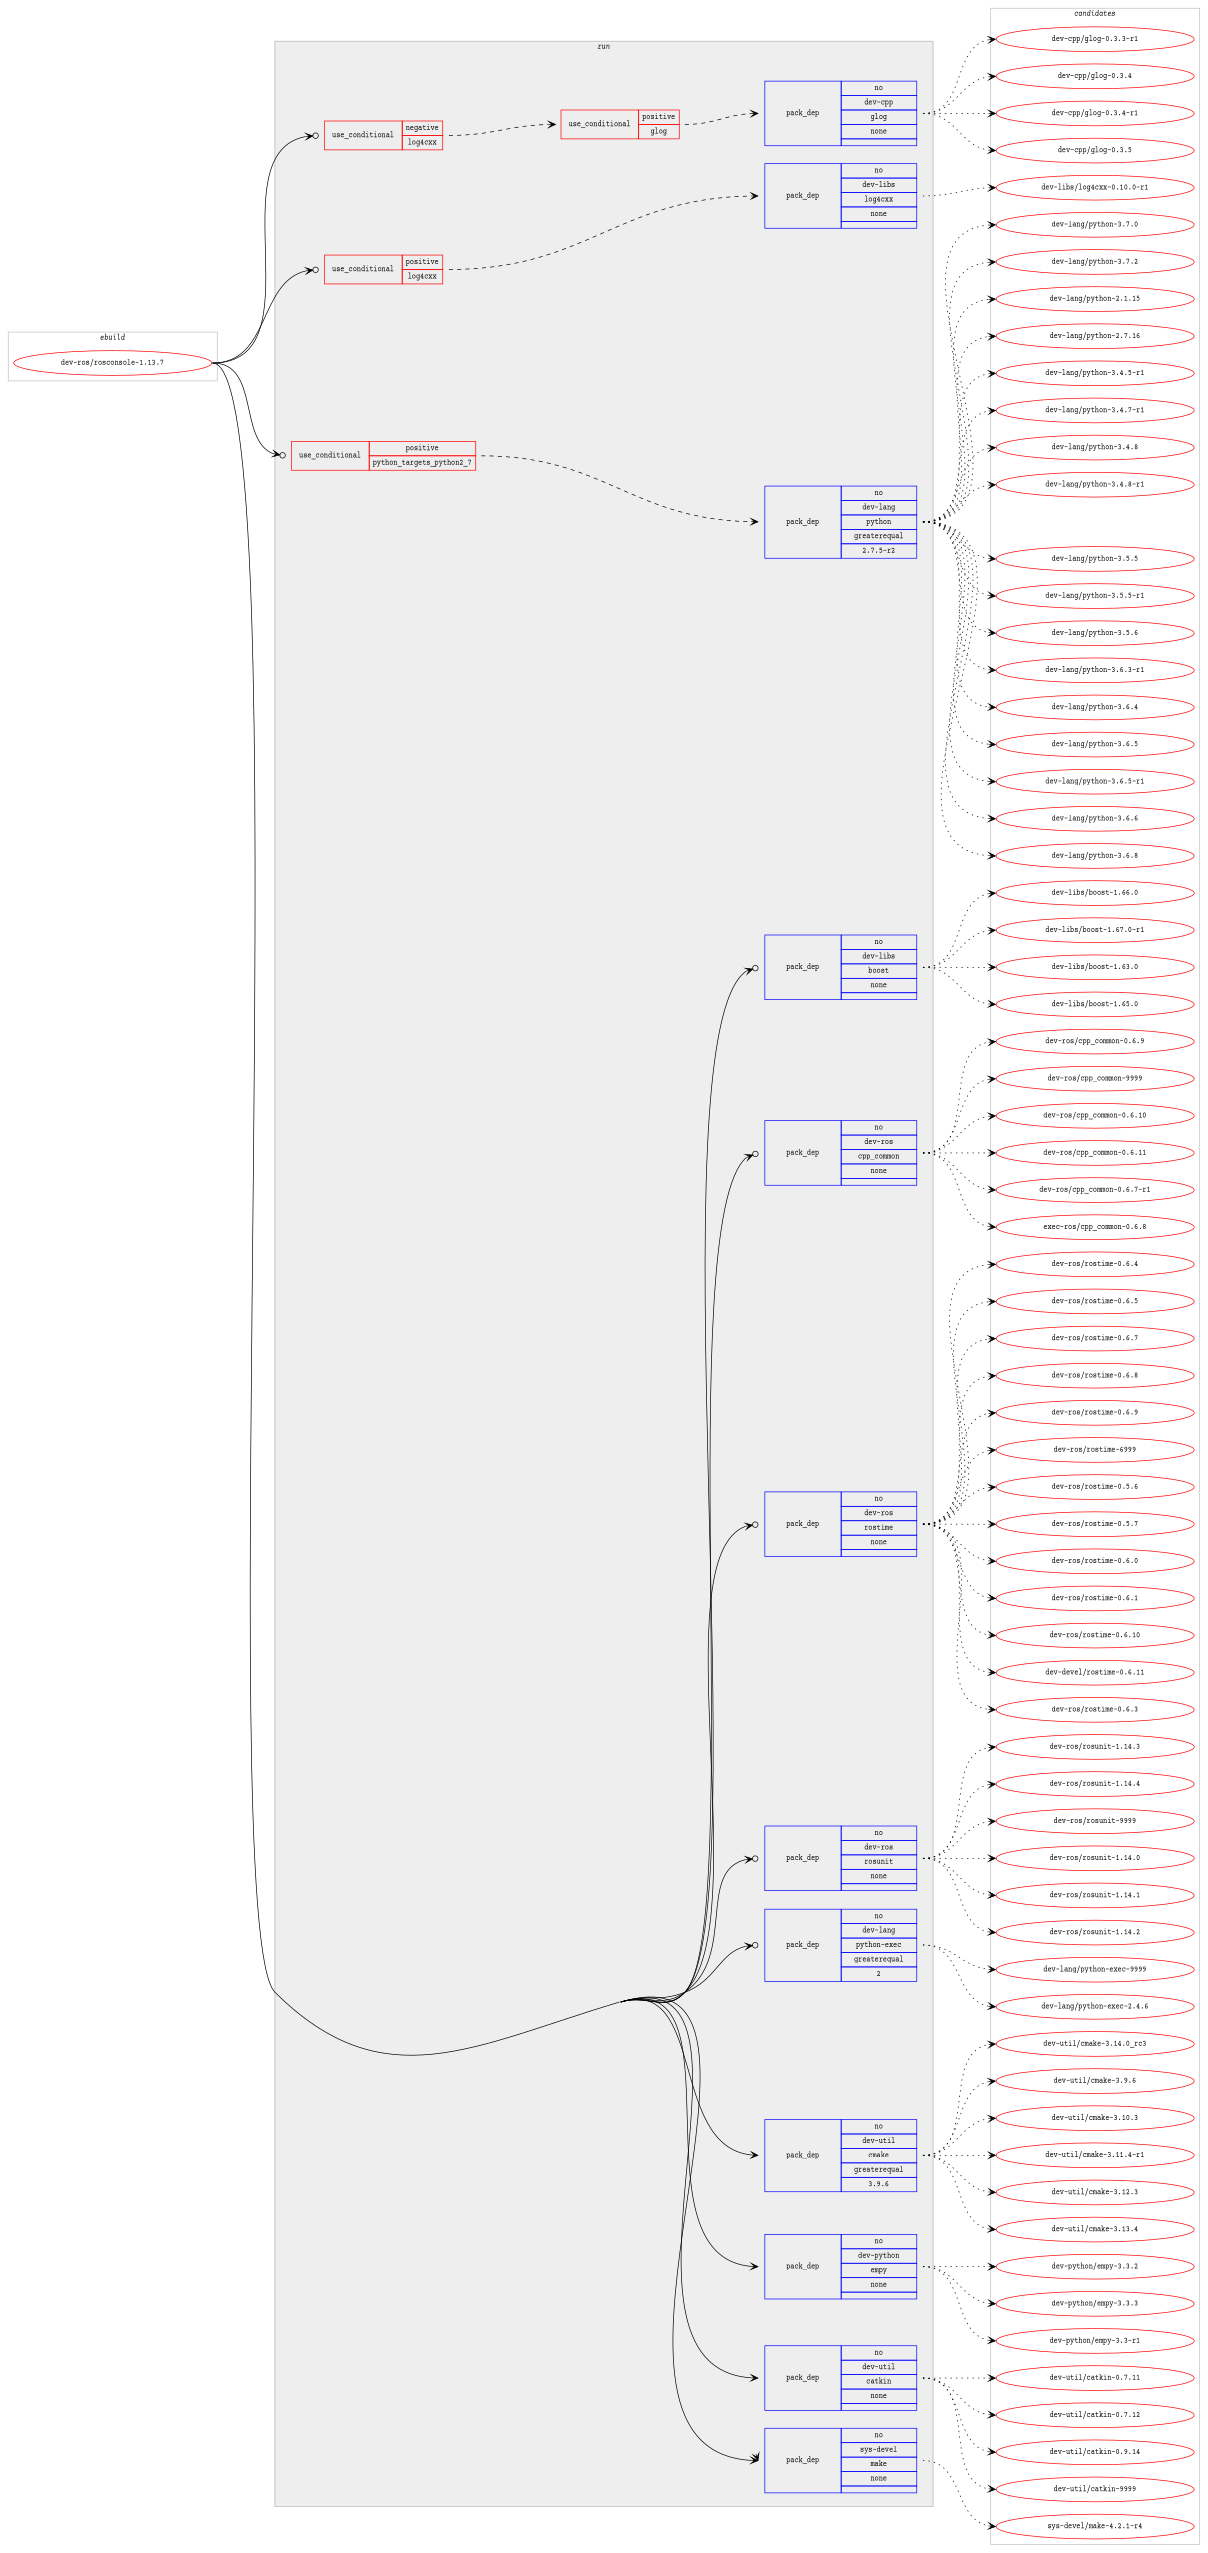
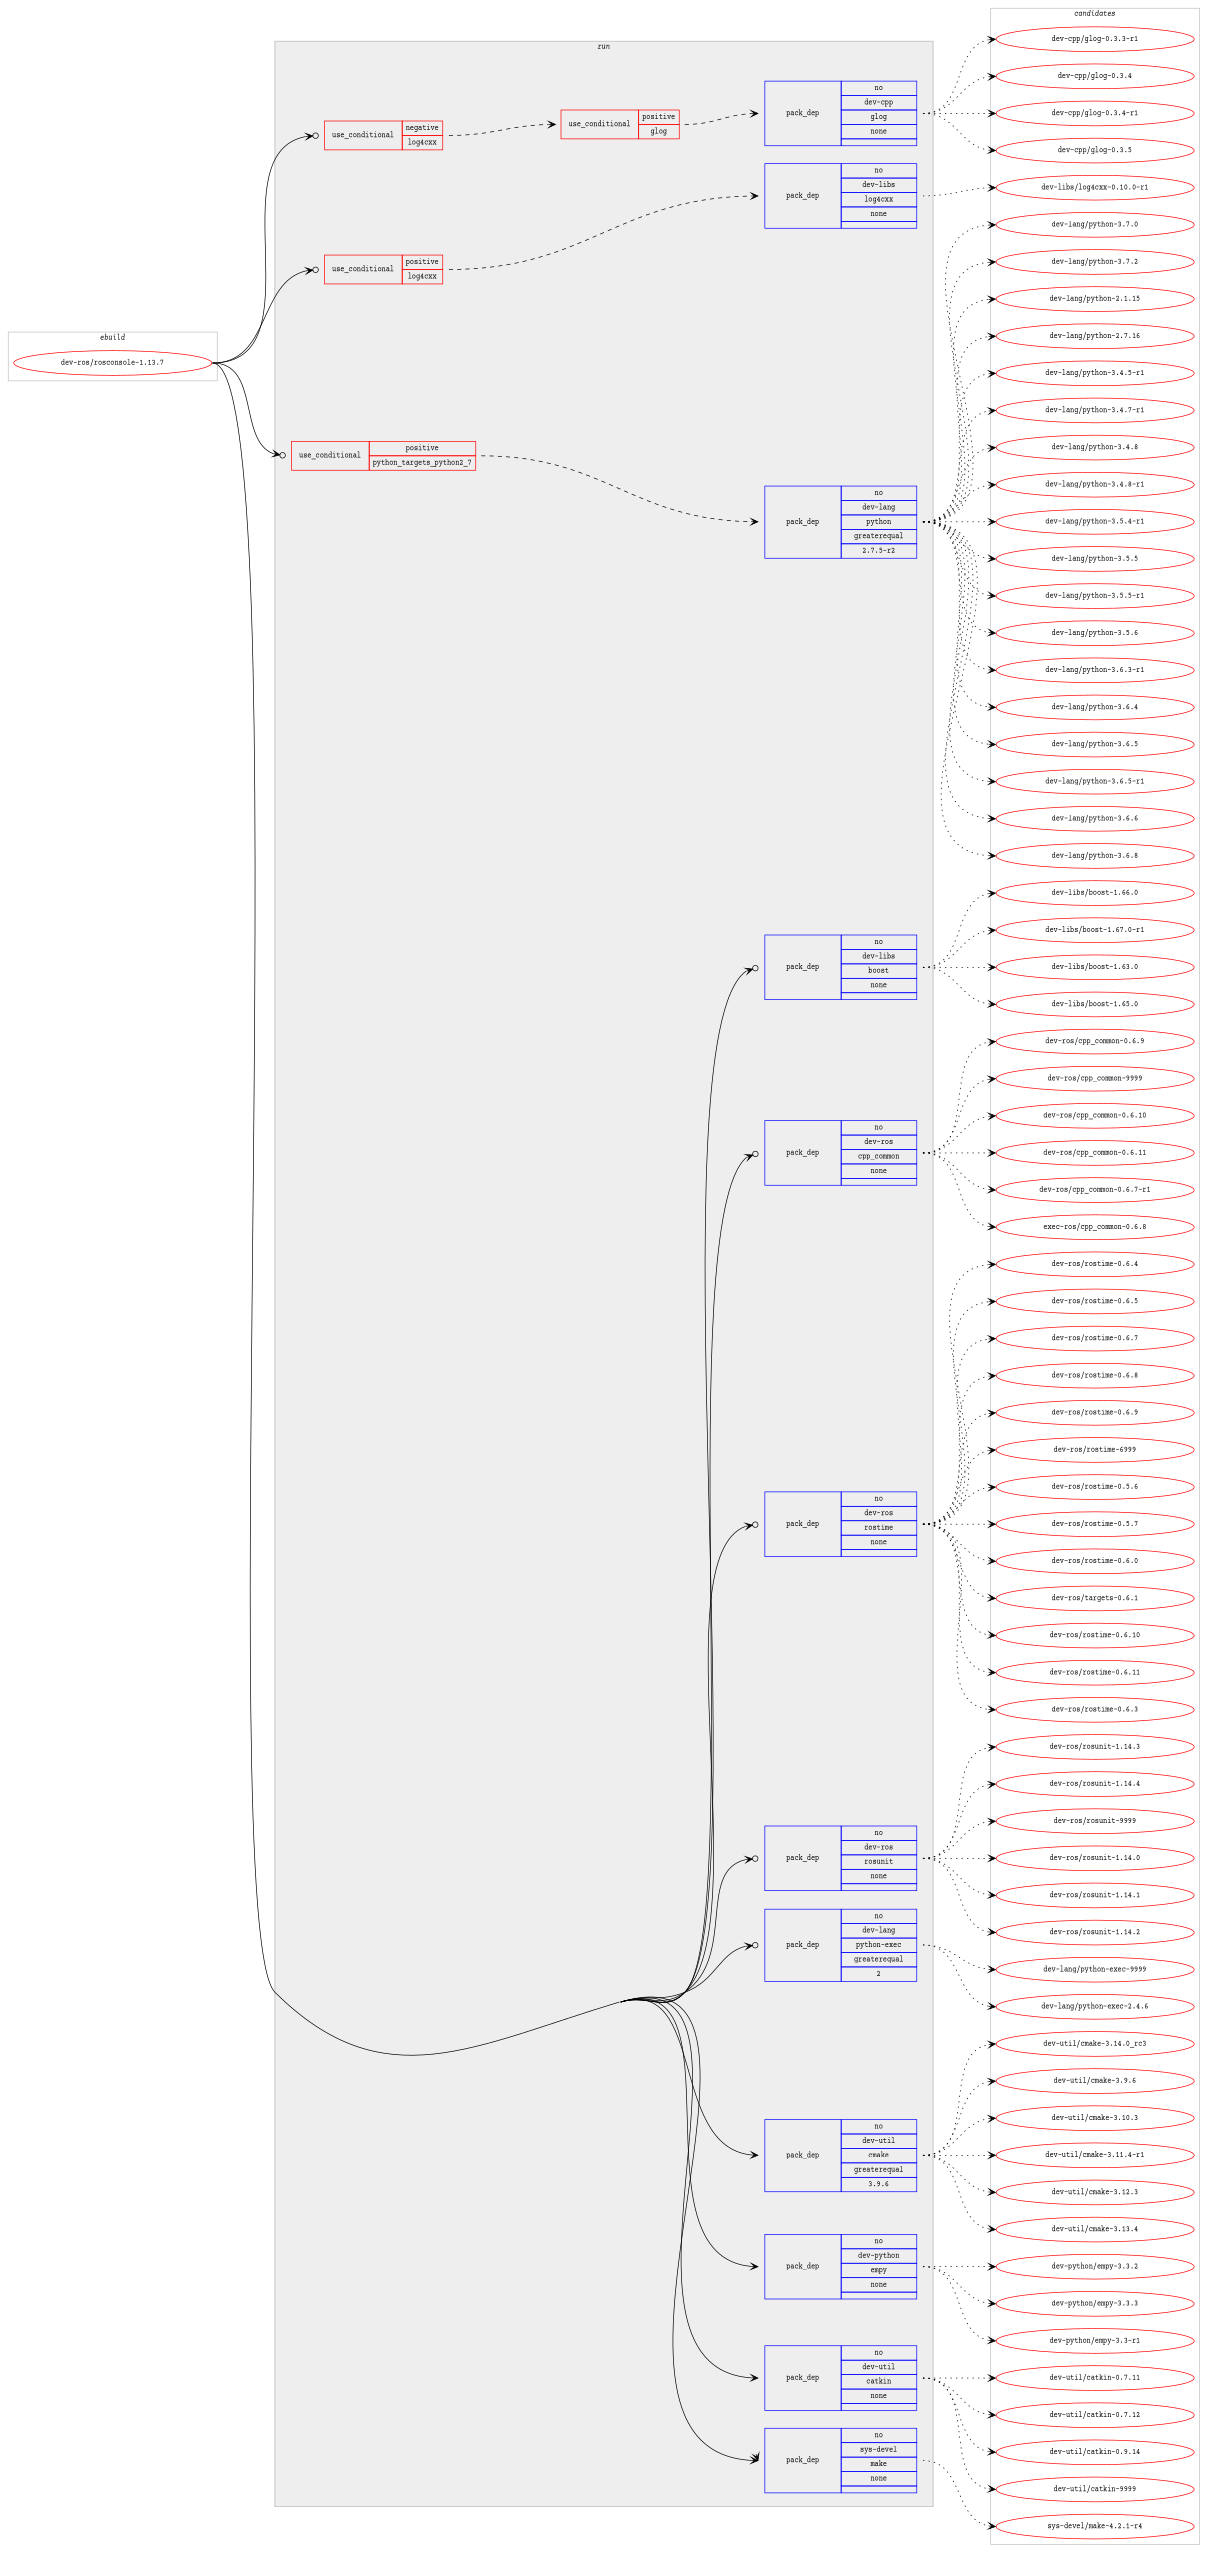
node "dev-lang/python-3.5.4-r1": added
node "dev-ros/rostime-0.6.1": label "dev-ros/rostime-0.6.1" -> "dev-ros/targets-0.6.1"
node "dev-devel/rostime-0.6.11": label "dev-devel/rostime-0.6.11" -> "dev-ros/rostime-0.6.11"
